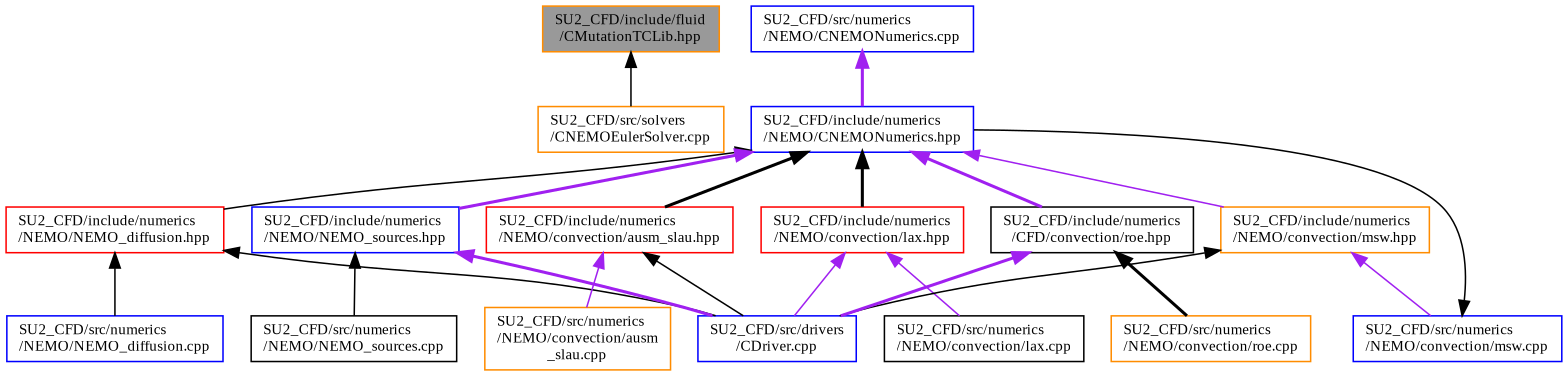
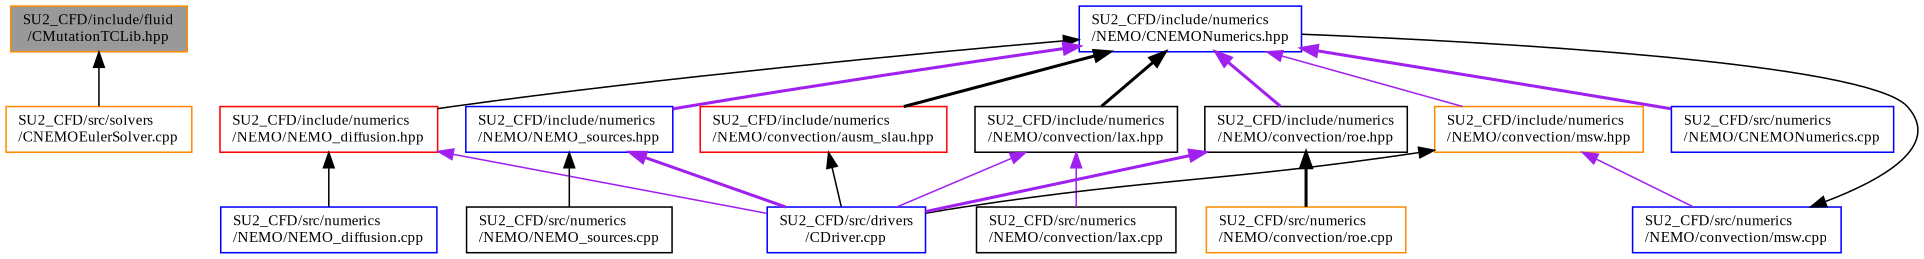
edge "SU2_CFD/include/numerics /NEMO/CNEMONumerics.hpp" -> "SU2_CFD/src/numerics /NEMO/CNEMONumerics.cpp": reversed
node "SU2_CFD/include/numerics /NEMO/convection/lax.hpp": color red -> black
node "SU2_CFD/include/numerics /CFD/convection/roe.hpp": label "SU2_CFD/include/numerics /CFD/convection/roe.hpp" -> "SU2_CFD/include/numerics /NEMO/convection/roe.hpp"
edge "SU2_CFD/src/drivers /CDriver.cpp" -> "SU2_CFD/include/numerics /NEMO/NEMO_diffusion.hpp": color black -> purple
node "SU2_CFD/src/numerics /NEMO/convection/ausm _slau.cpp": removed
